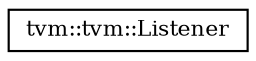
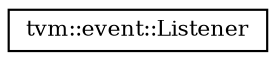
node "tvm::tvm::Listener": label "tvm::tvm::Listener" -> "tvm::event::Listener"
